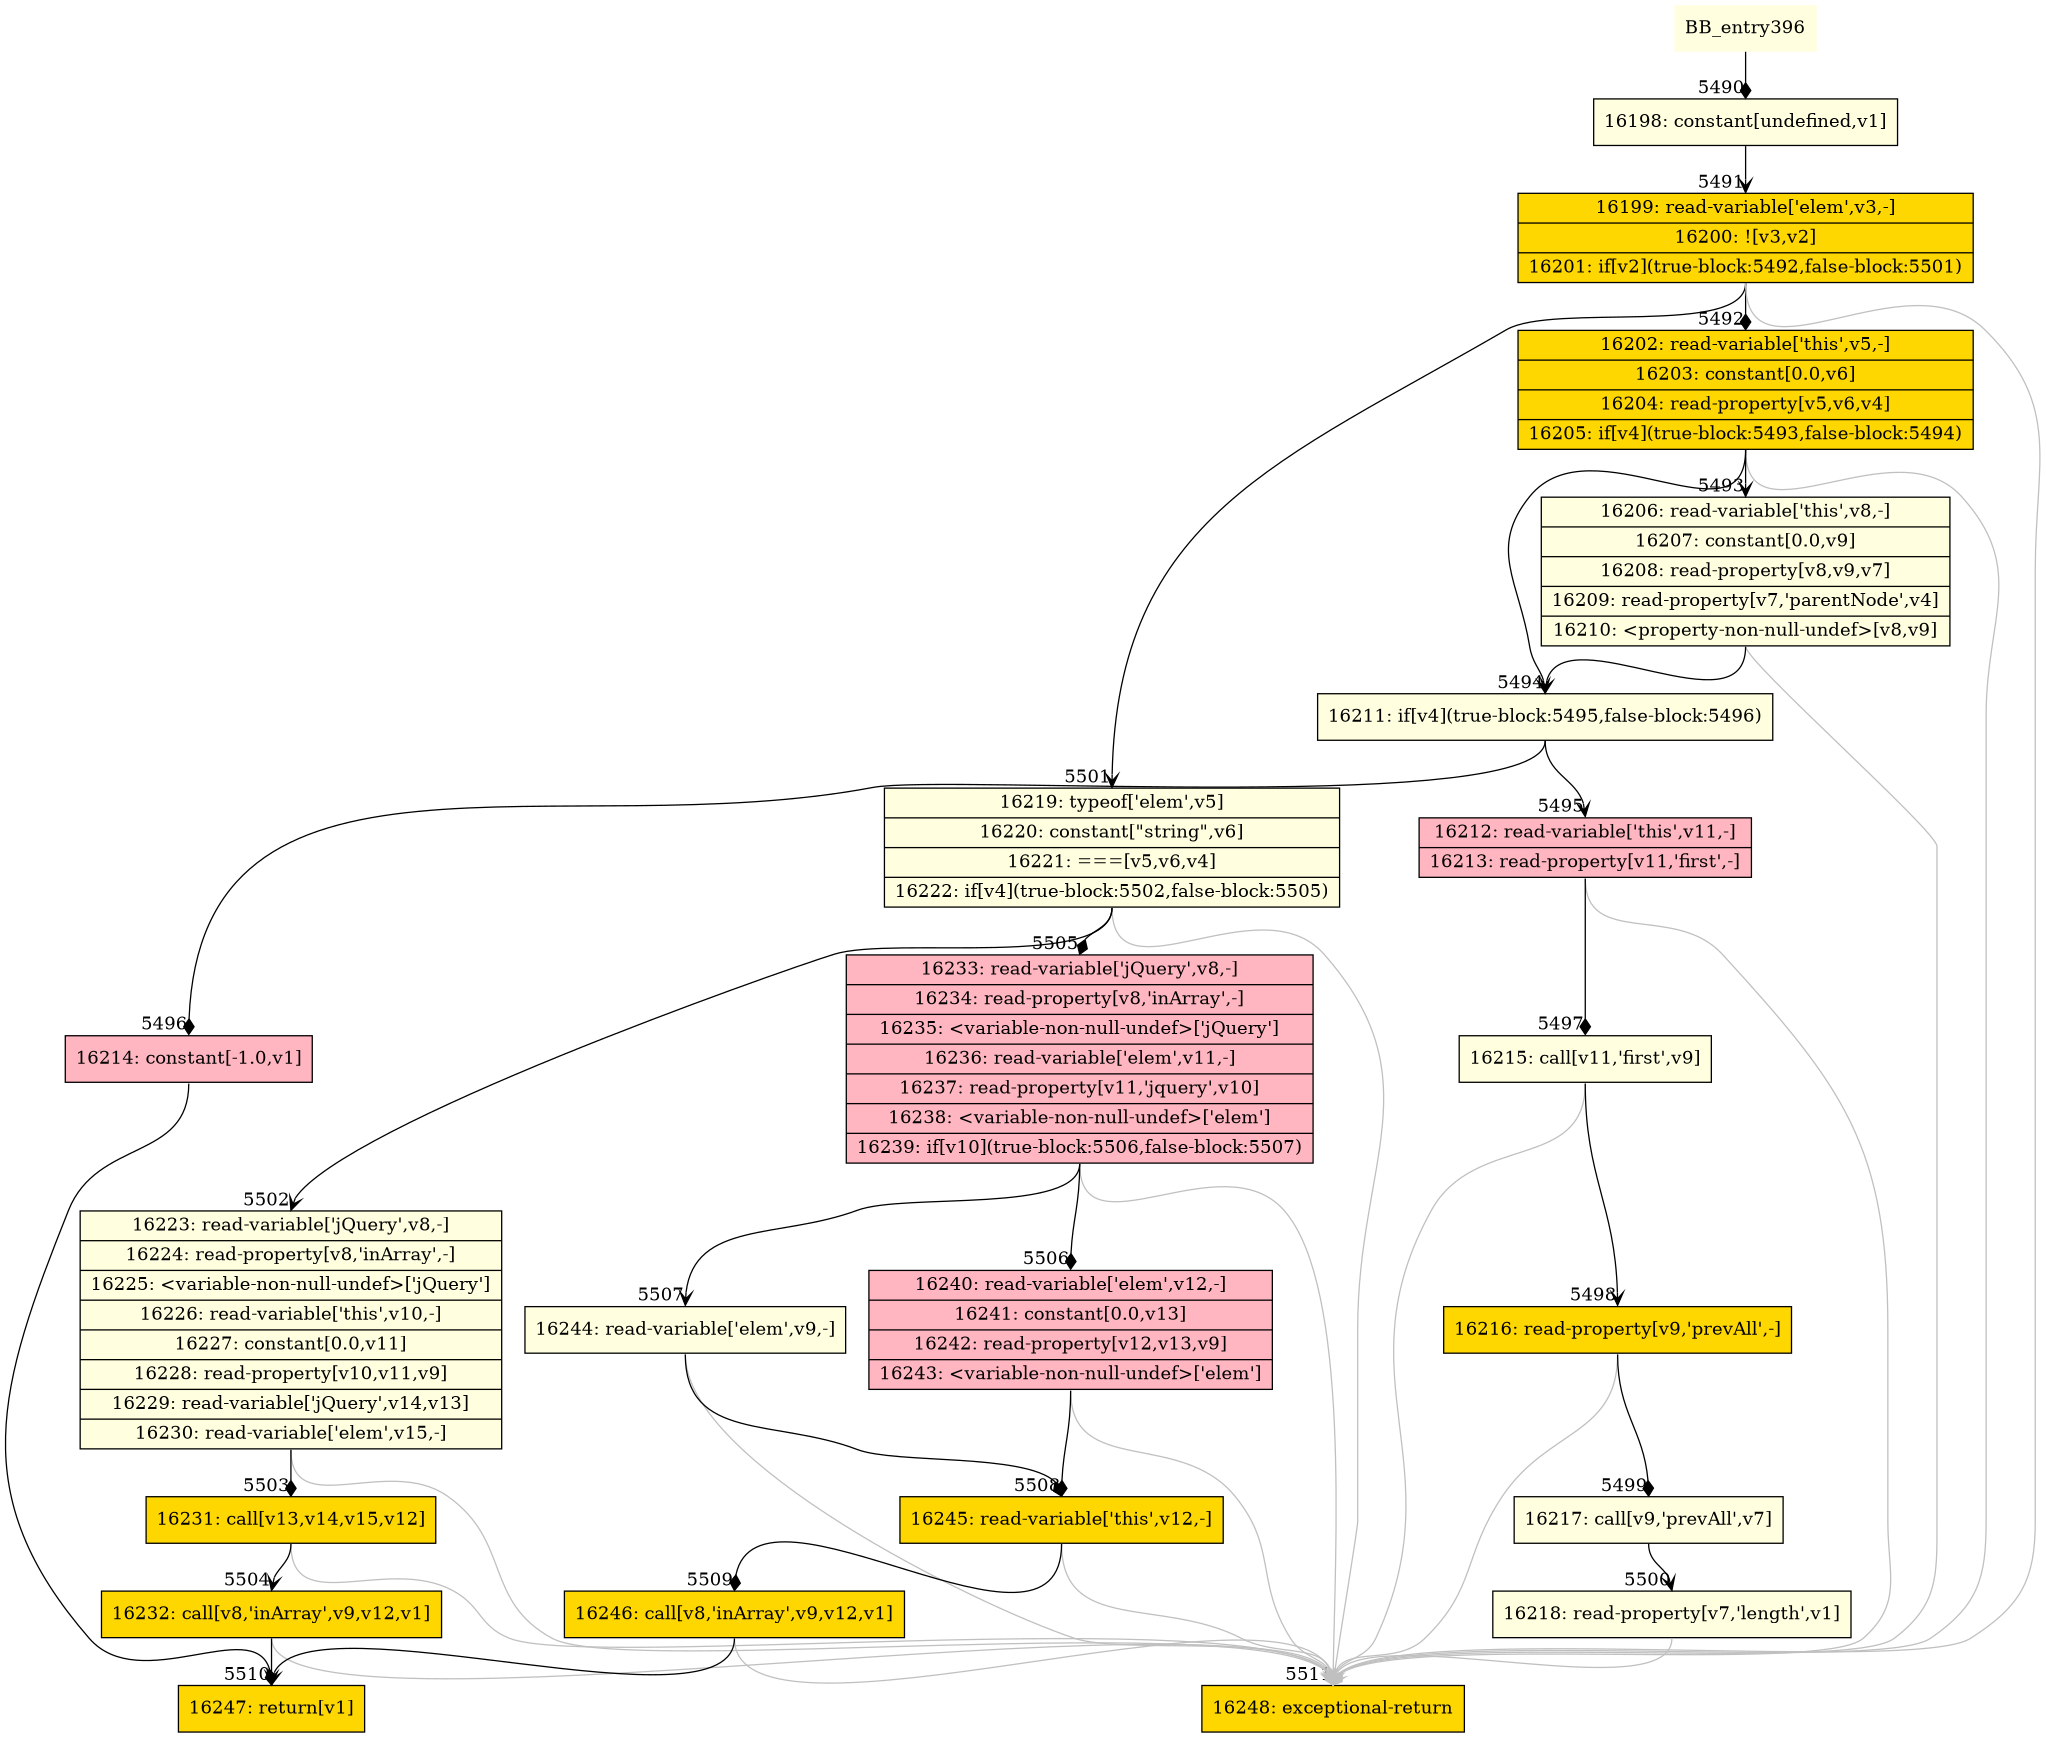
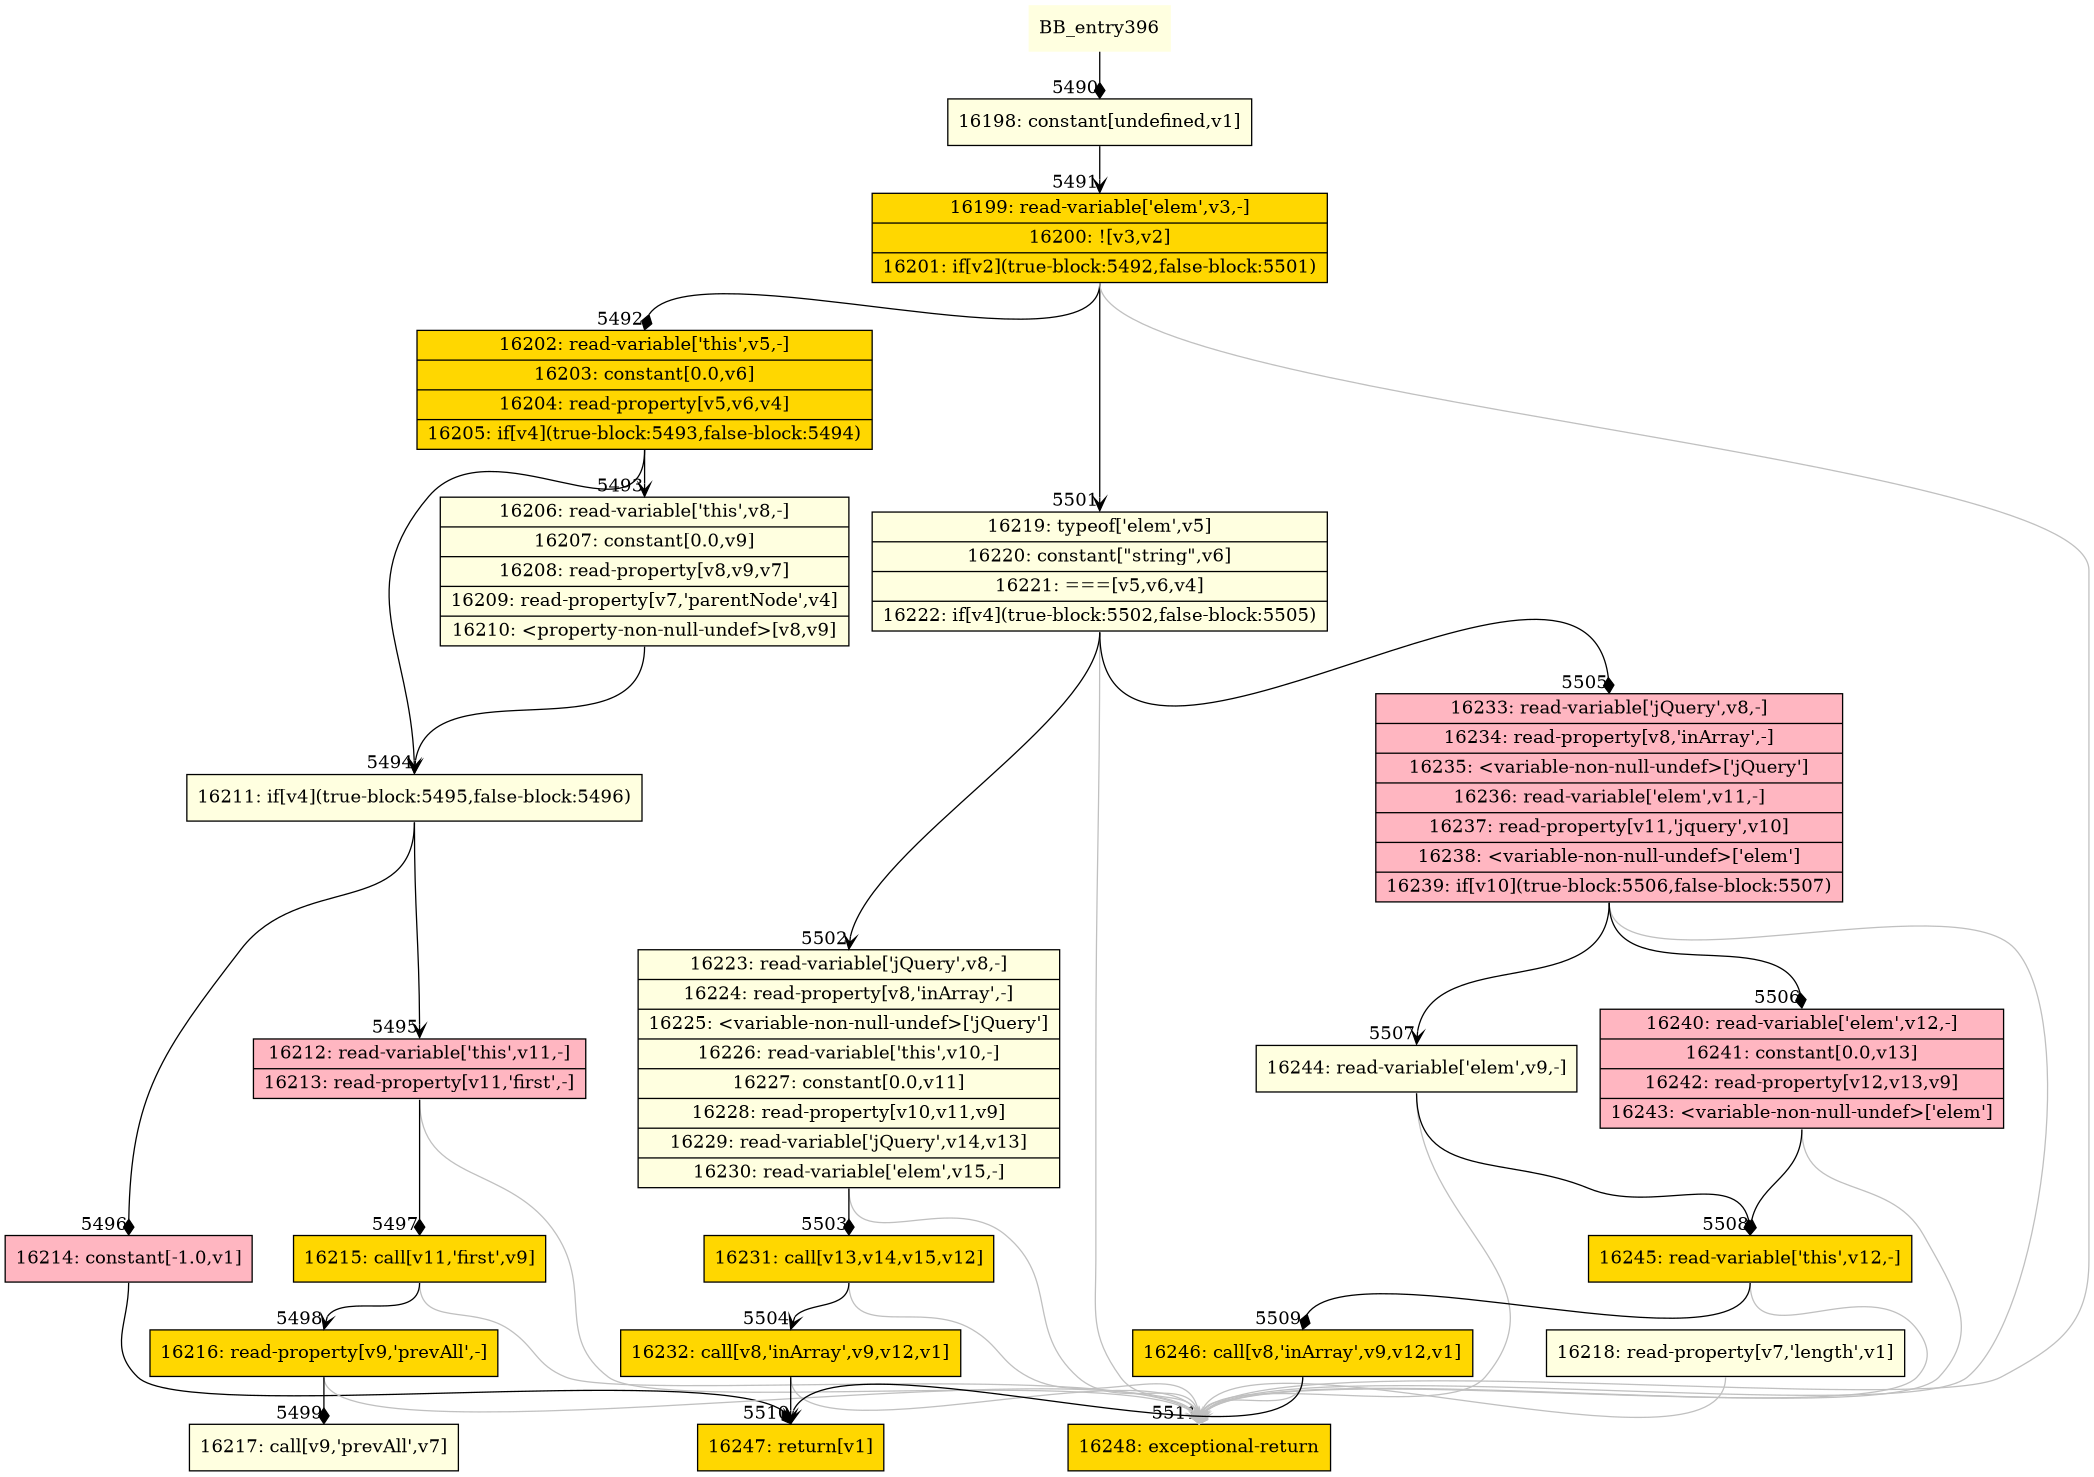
node "16215: call[v11,'first',v9]": fillcolor lightyellow -> gold
edge "16202: read-variable['this',v5,-]" -> "16248: exceptional-return": removed
edge "16206: read-variable['this',v8,-]" -> "16248: exceptional-return": removed
edge "16217: call[v9,'prevAll',v7]" -> "16218: read-property[v7,'length',v1]": removed
